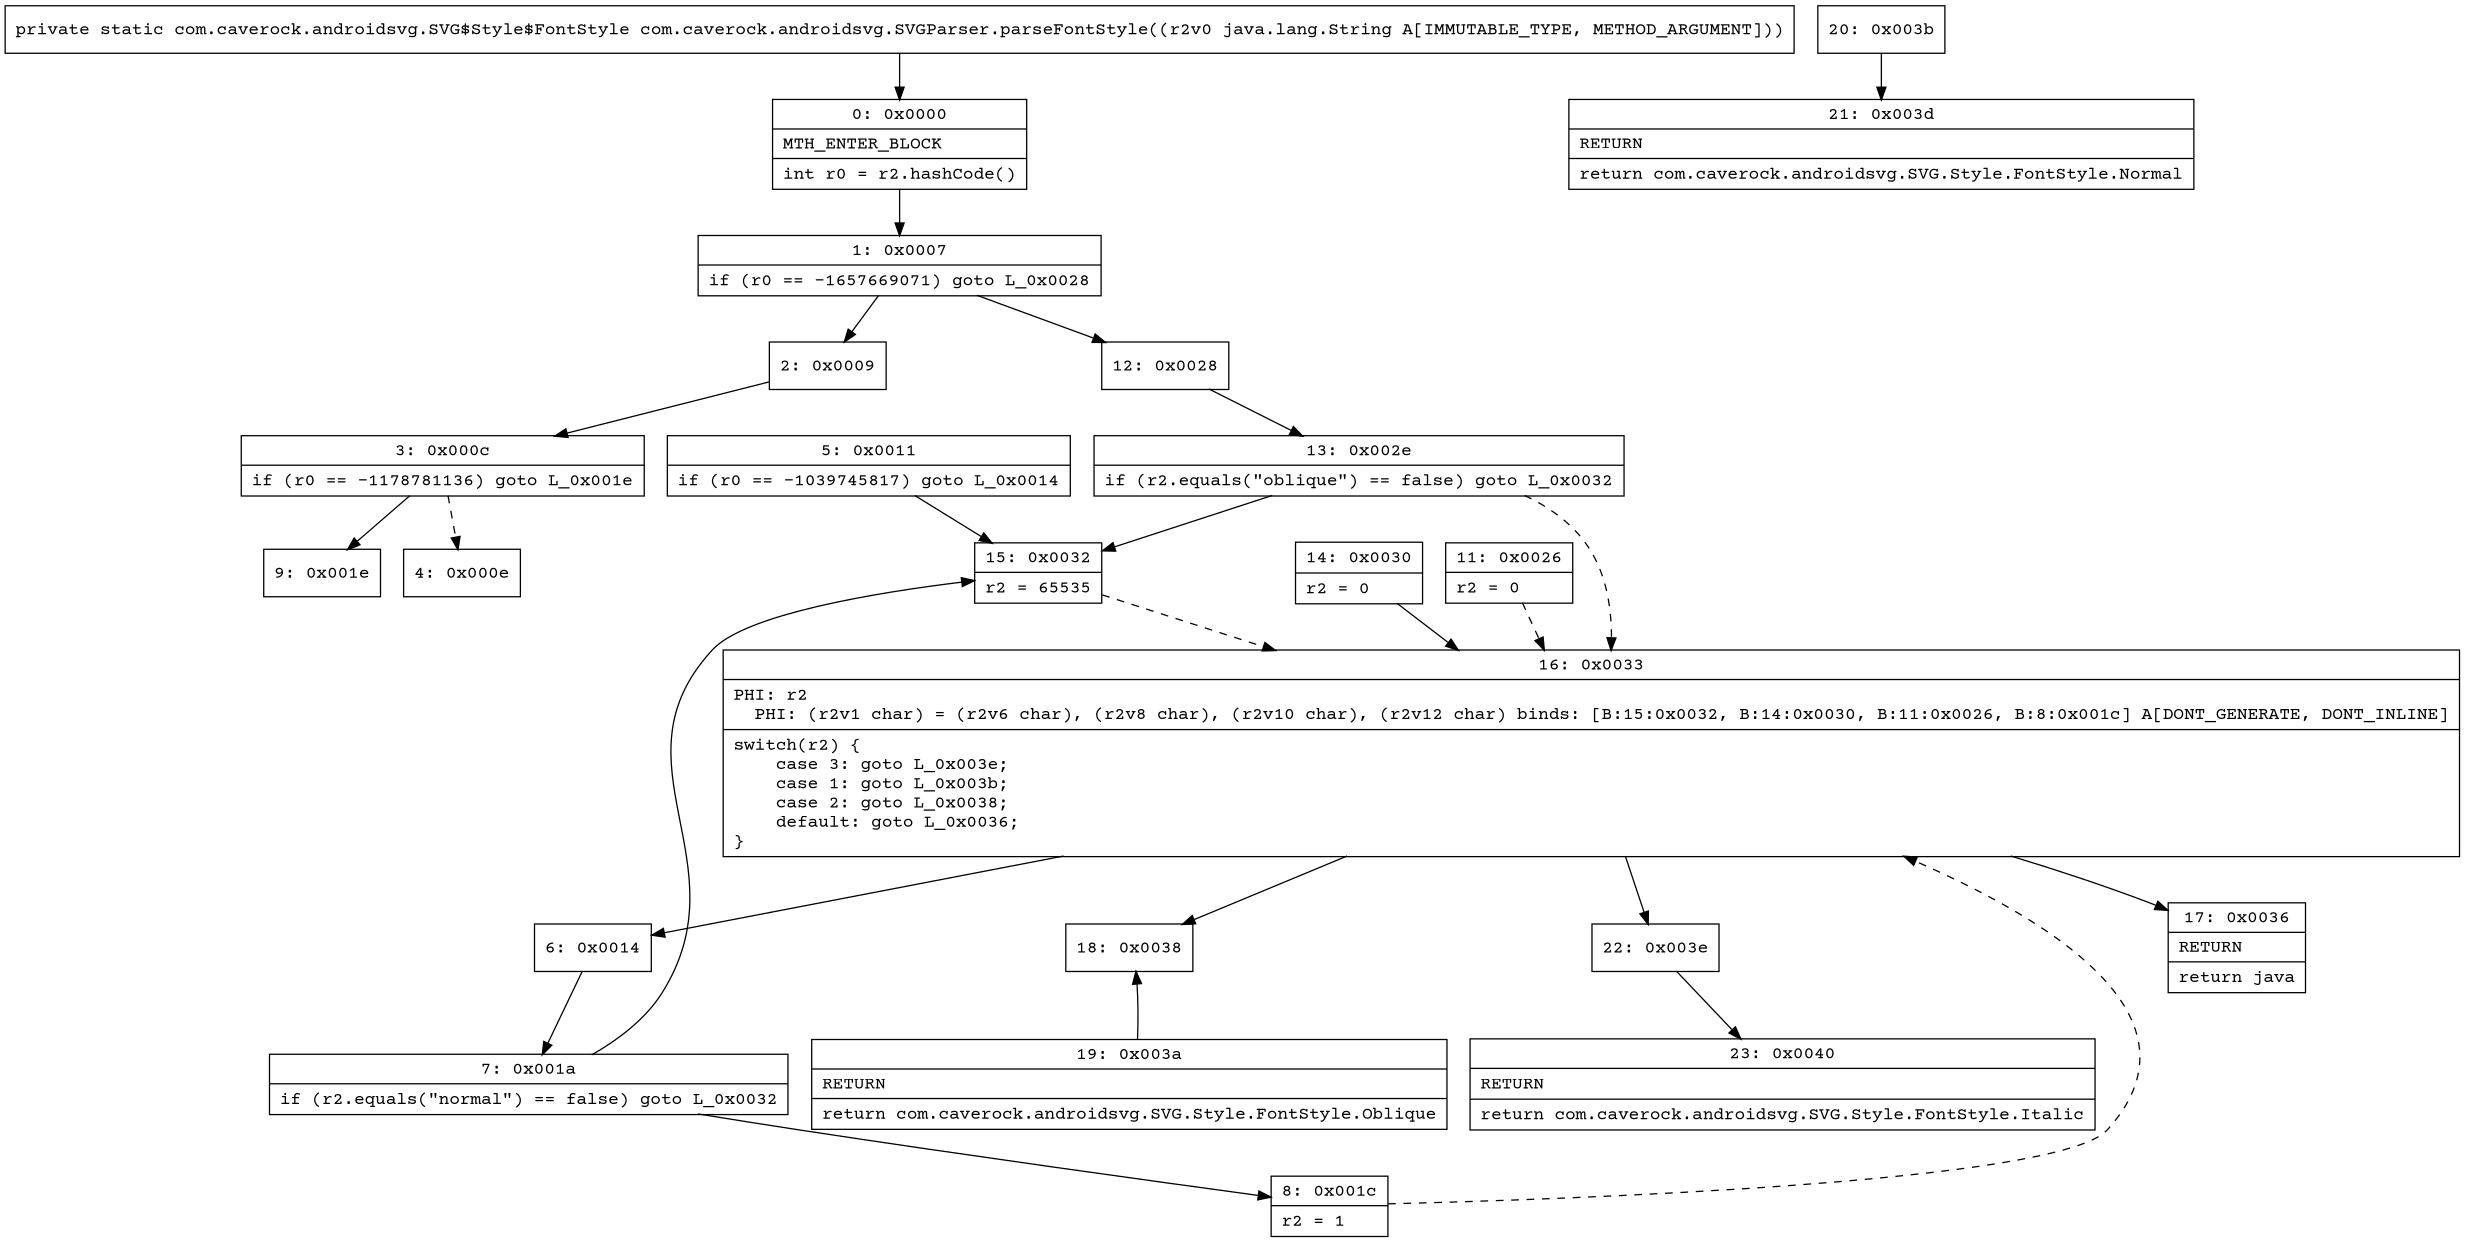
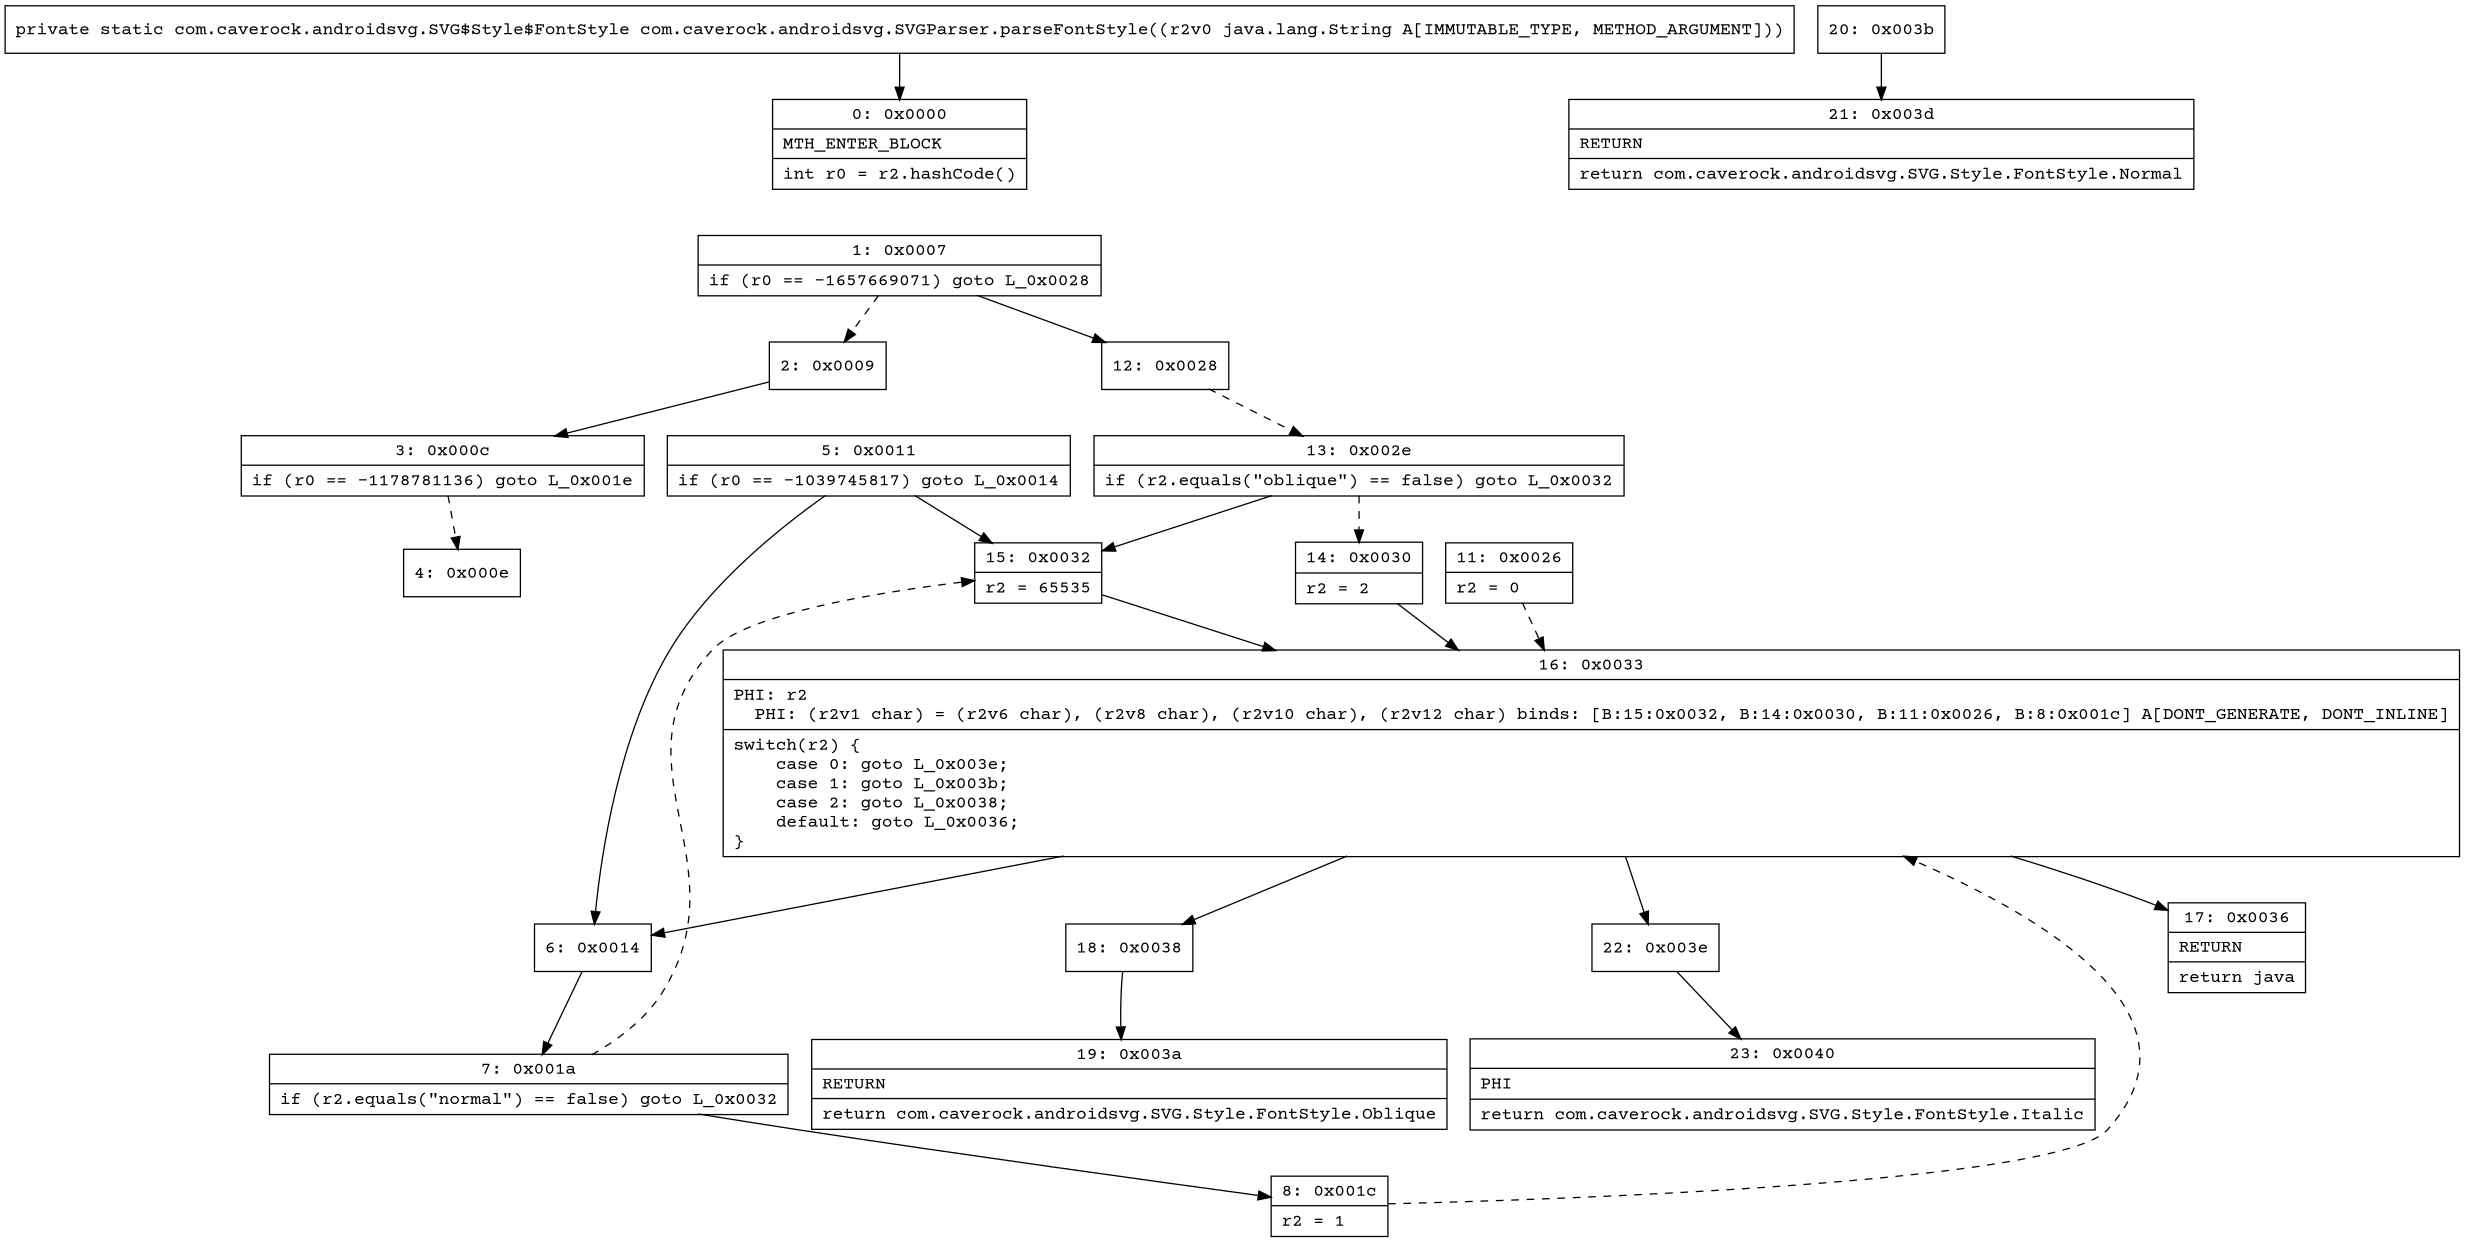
edge "0: 0x0000" -> "1: 0x0007": removed
edge "1: 0x0007" -> "2: 0x0009": style solid -> dashed
edge "12: 0x0028" -> "13: 0x002e": style solid -> dashed
edge "13: 0x002e" -> "16: 0x0033": now "13: 0x002e" -> "14: 0x0030"
node "9: 0x001e": removed
node "14: 0x0030": text "r2 = 0" -> "r2 = 2"
edge "15: 0x0032" -> "16: 0x0033": style dashed -> solid
edge "5: 0x0011" -> "6: 0x0014": added
edge "7: 0x001a" -> "15: 0x0032": style solid -> dashed
node "16: 0x0033": text "case 3: goto L_0x003e;" -> "case 0: goto L_0x003e;"
edge "19: 0x003a" -> "18: 0x0038": reversed
node "23: 0x0040": text "RETURN" -> "PHI"
